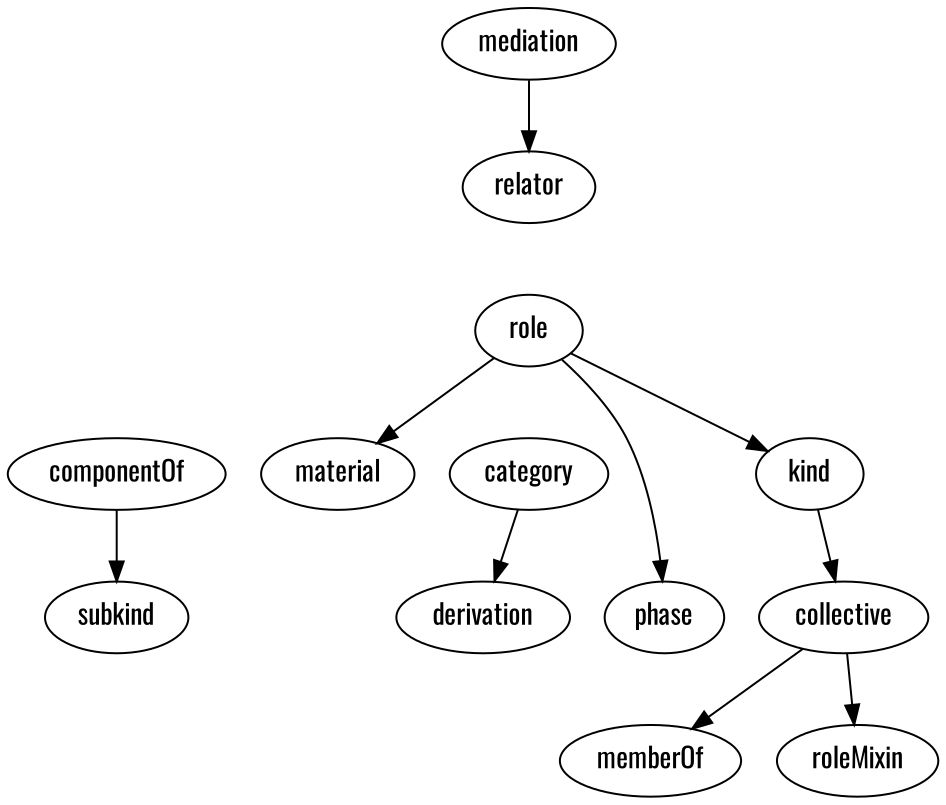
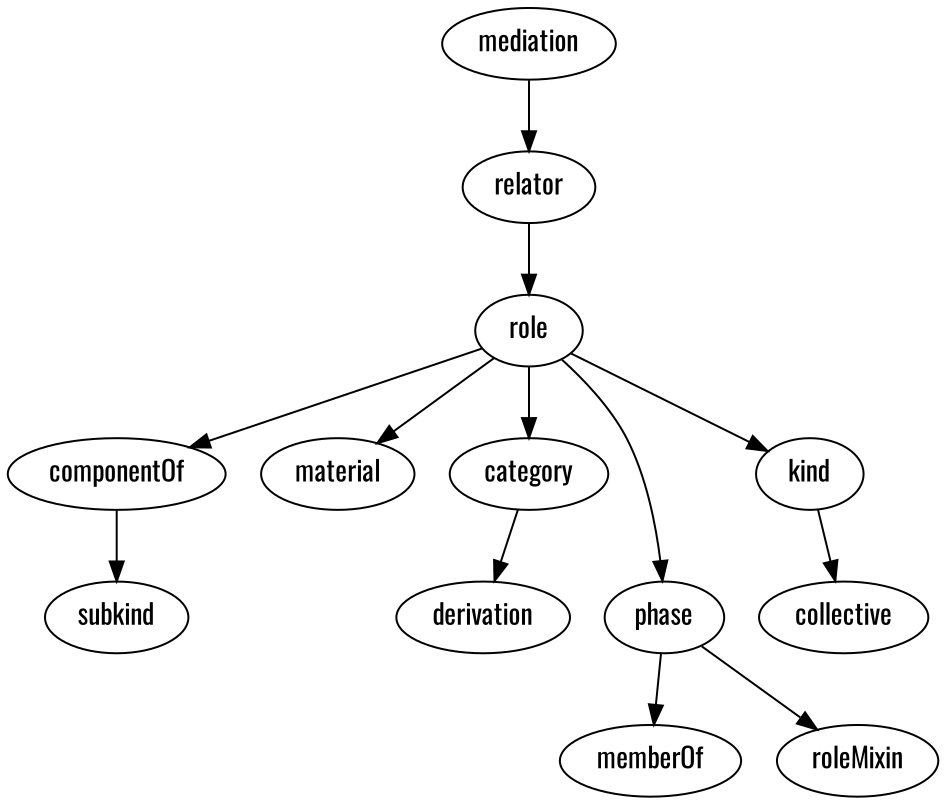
edge "relator" -> "role": added
edge "role" -> "category": added
edge "role" -> "componentOf": added
edge "collective" -> "roleMixin": now "phase" -> "roleMixin"
edge "collective" -> "memberOf": now "phase" -> "memberOf"
